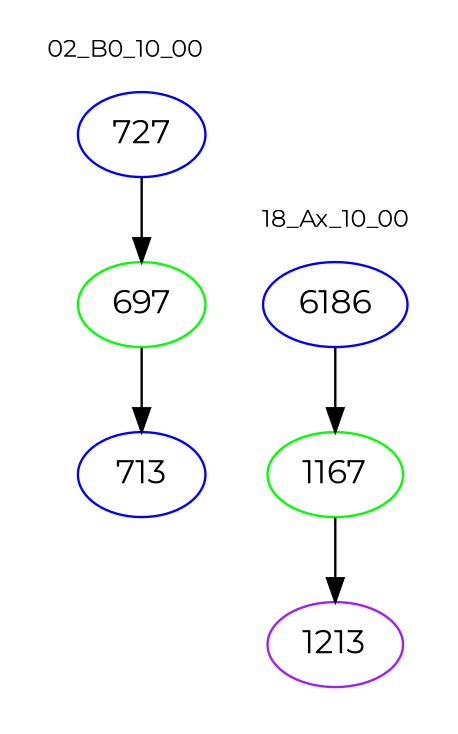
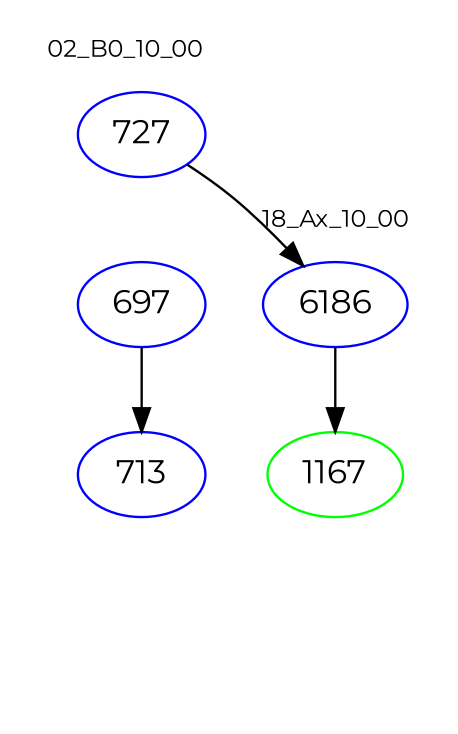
edge "727" -> "697": now "727" -> "6186"
node "697": color green -> blue
node "1213": removed
